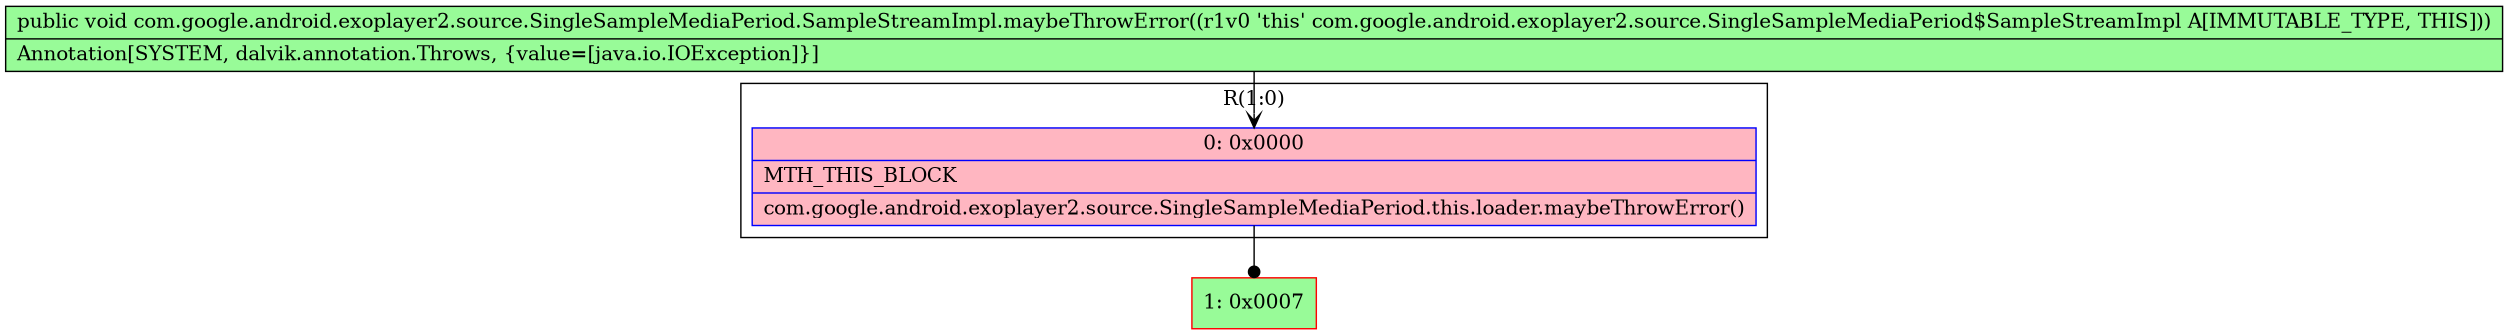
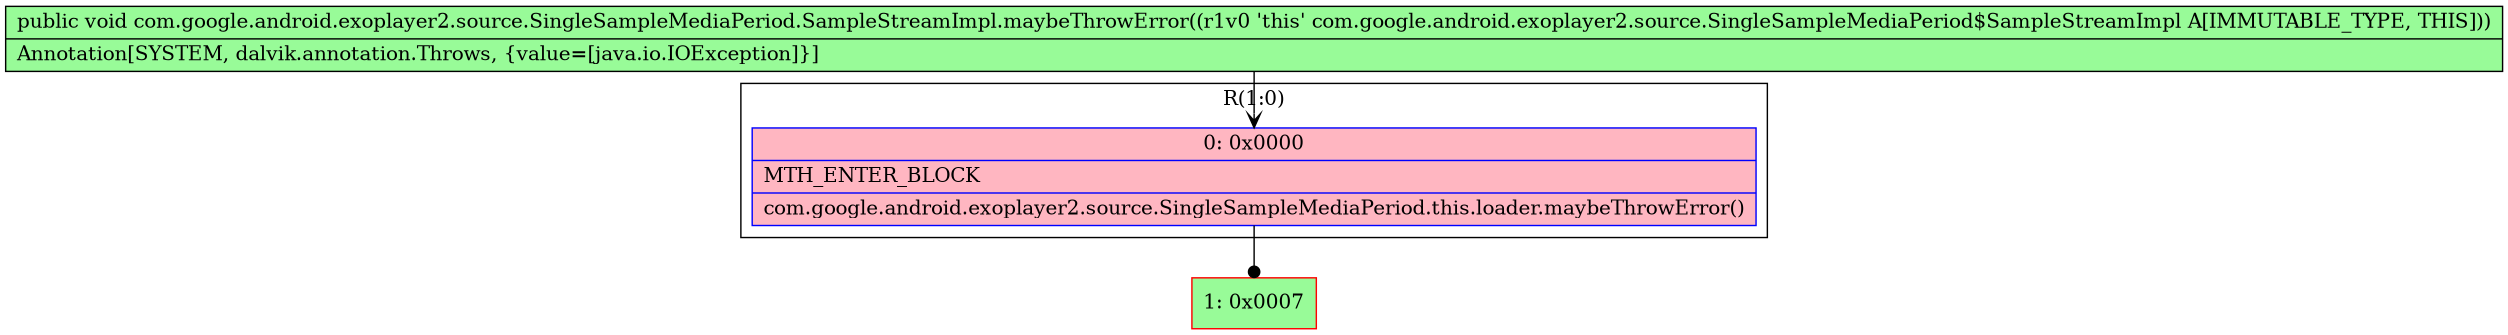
node "0: 0x0000": text "MTH_THIS_BLOCK" -> "MTH_ENTER_BLOCK"
